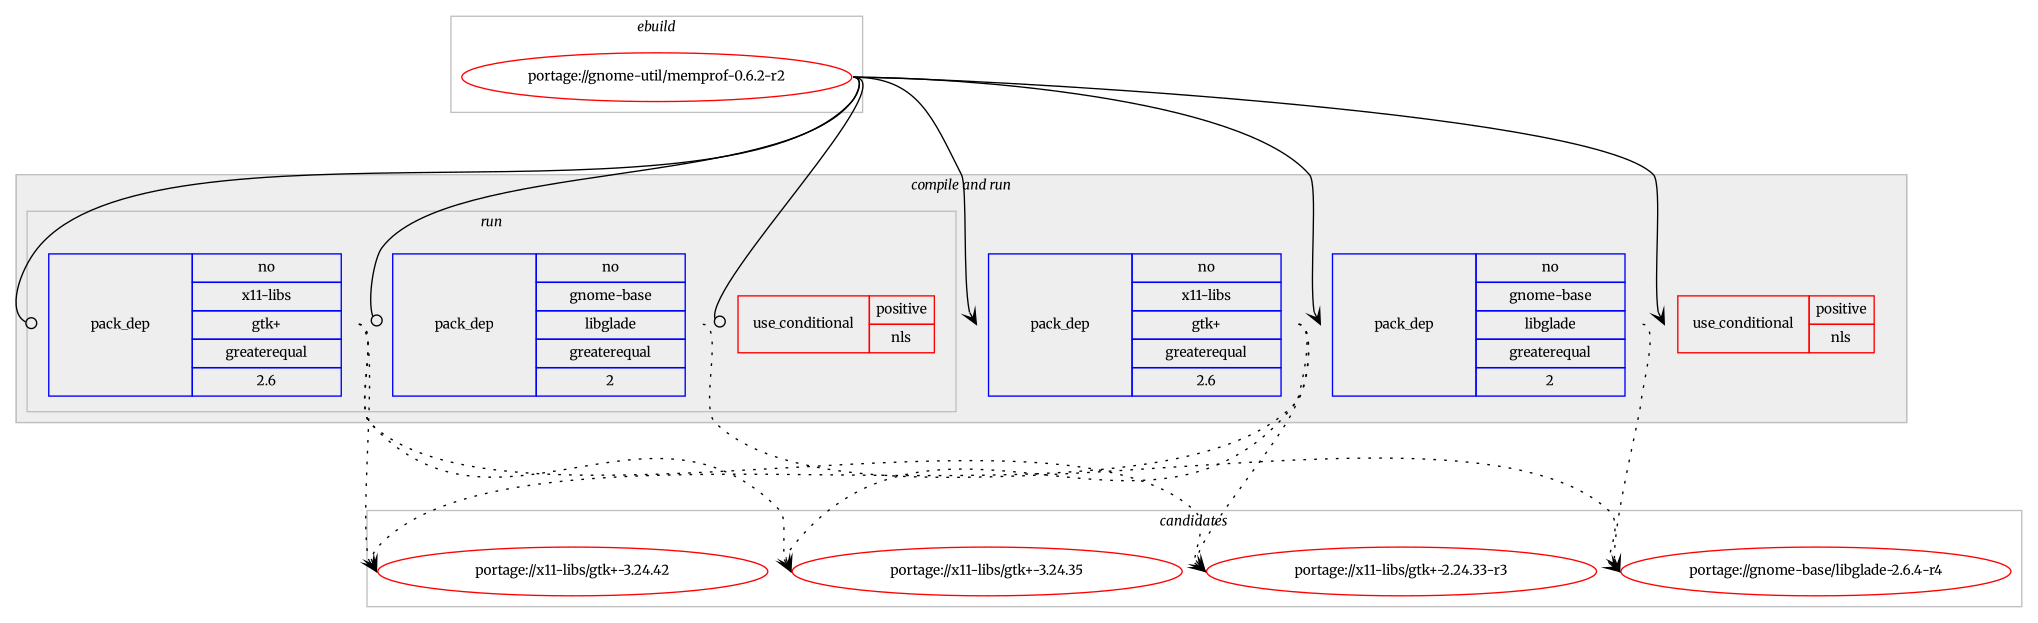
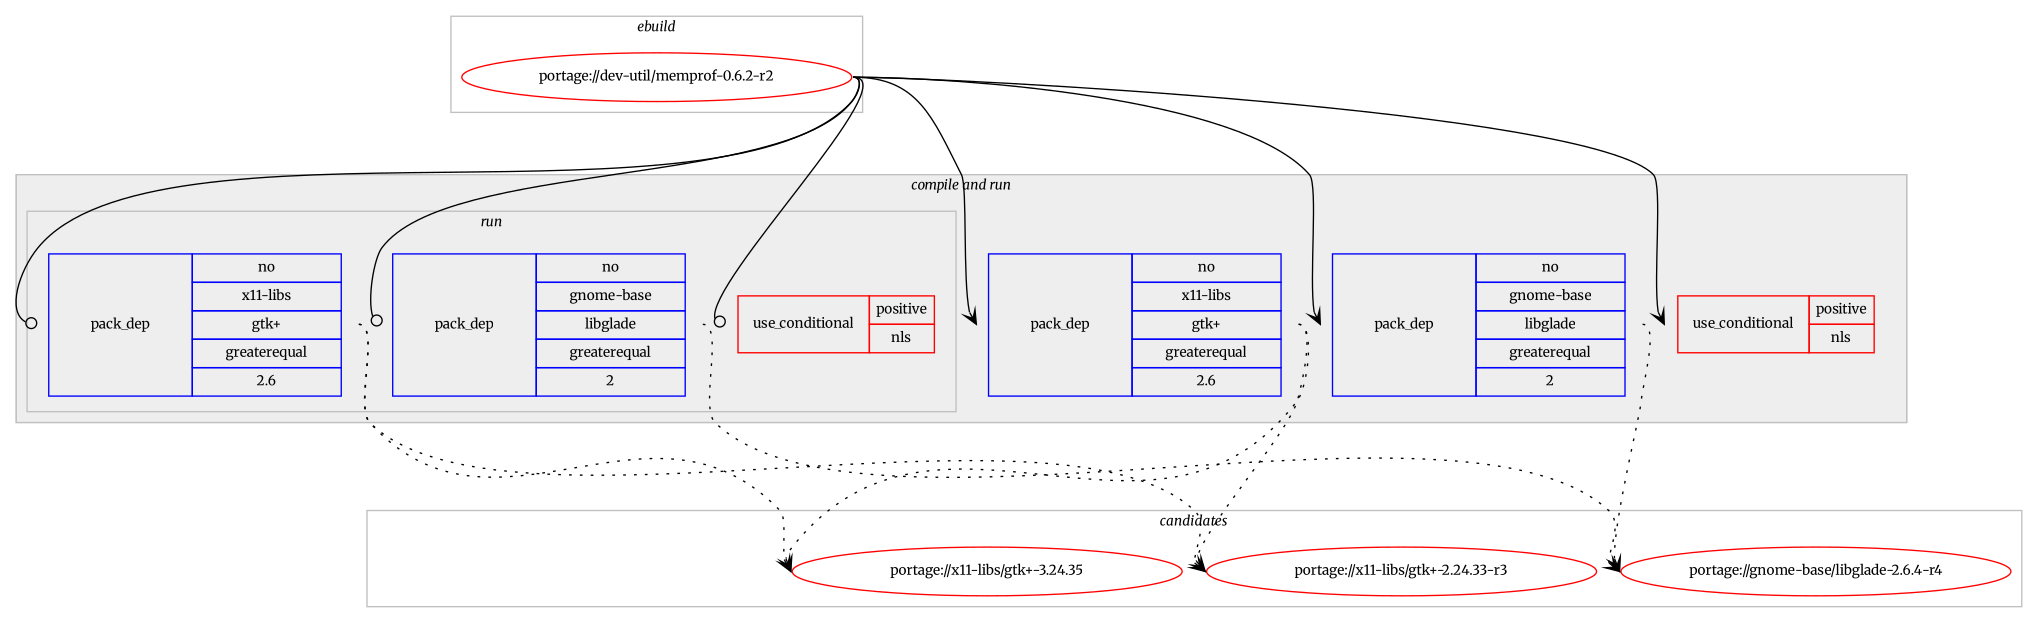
node "portage://gnome-util/memprof-0.6.2-r2": label "portage://gnome-util/memprof-0.6.2-r2" -> "portage://dev-util/memprof-0.6.2-r2"
node "portage://x11-libs/gtk+-3.24.42": removed
